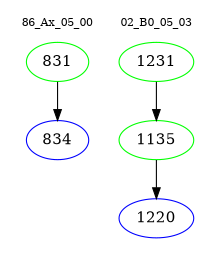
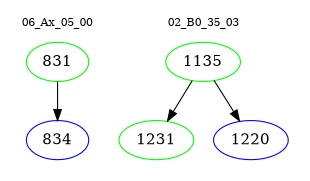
cluster "86_Ax_05_00": label "86_Ax_05_00" -> "06_Ax_05_00"
cluster "02_B0_05_03": label "02_B0_05_03" -> "02_B0_35_03"
edge "1231" -> "1135": reversed
